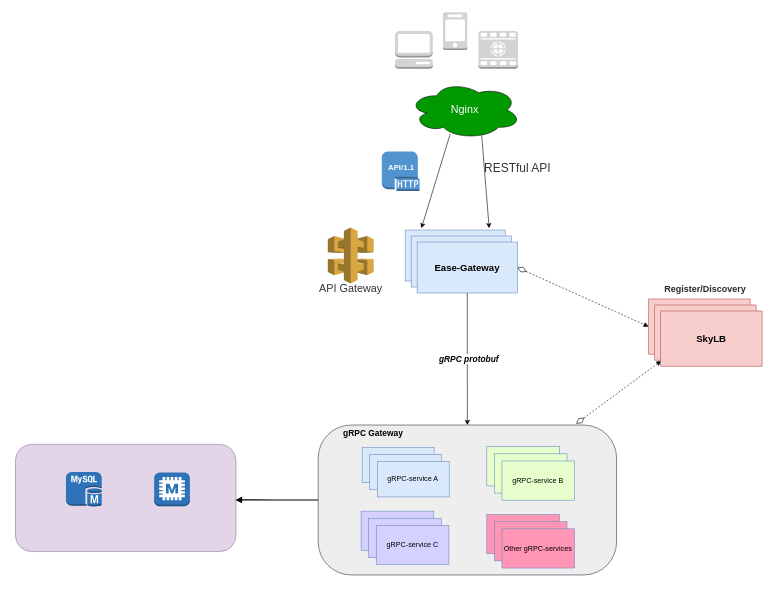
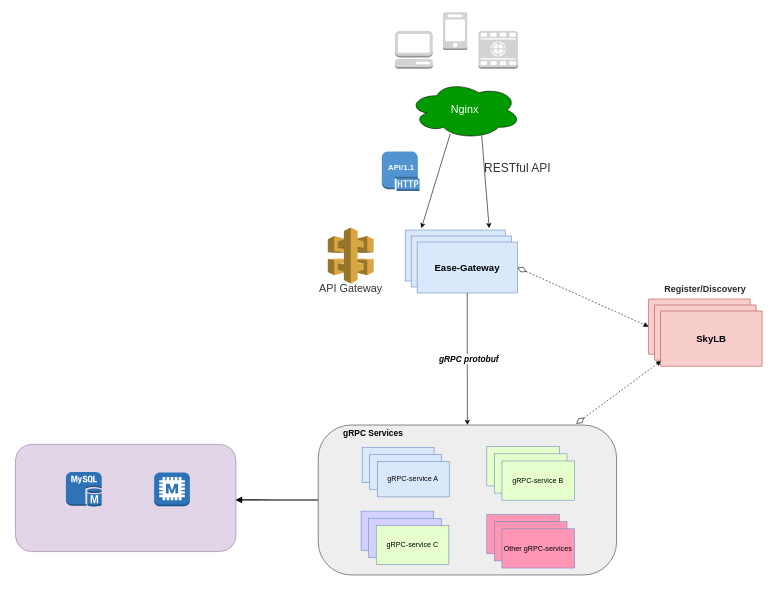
node "gRPC Gateway": label "gRPC Gateway" -> "gRPC Services"
node "gRPC-service C": fillcolor #d4d1ff -> #e6ffcc
